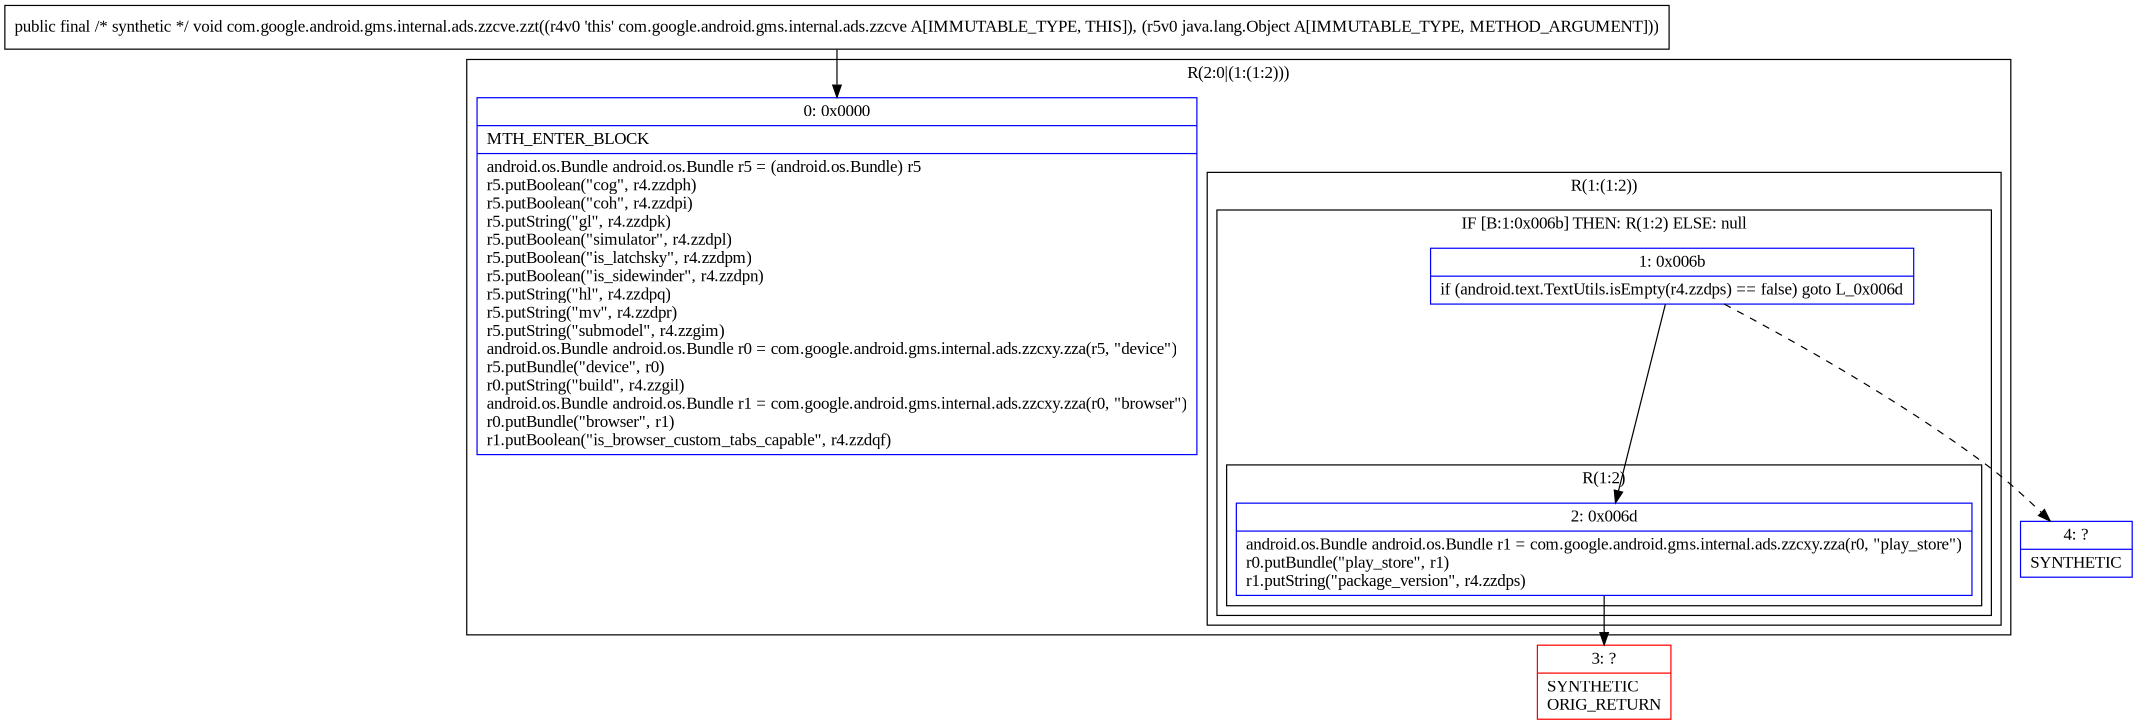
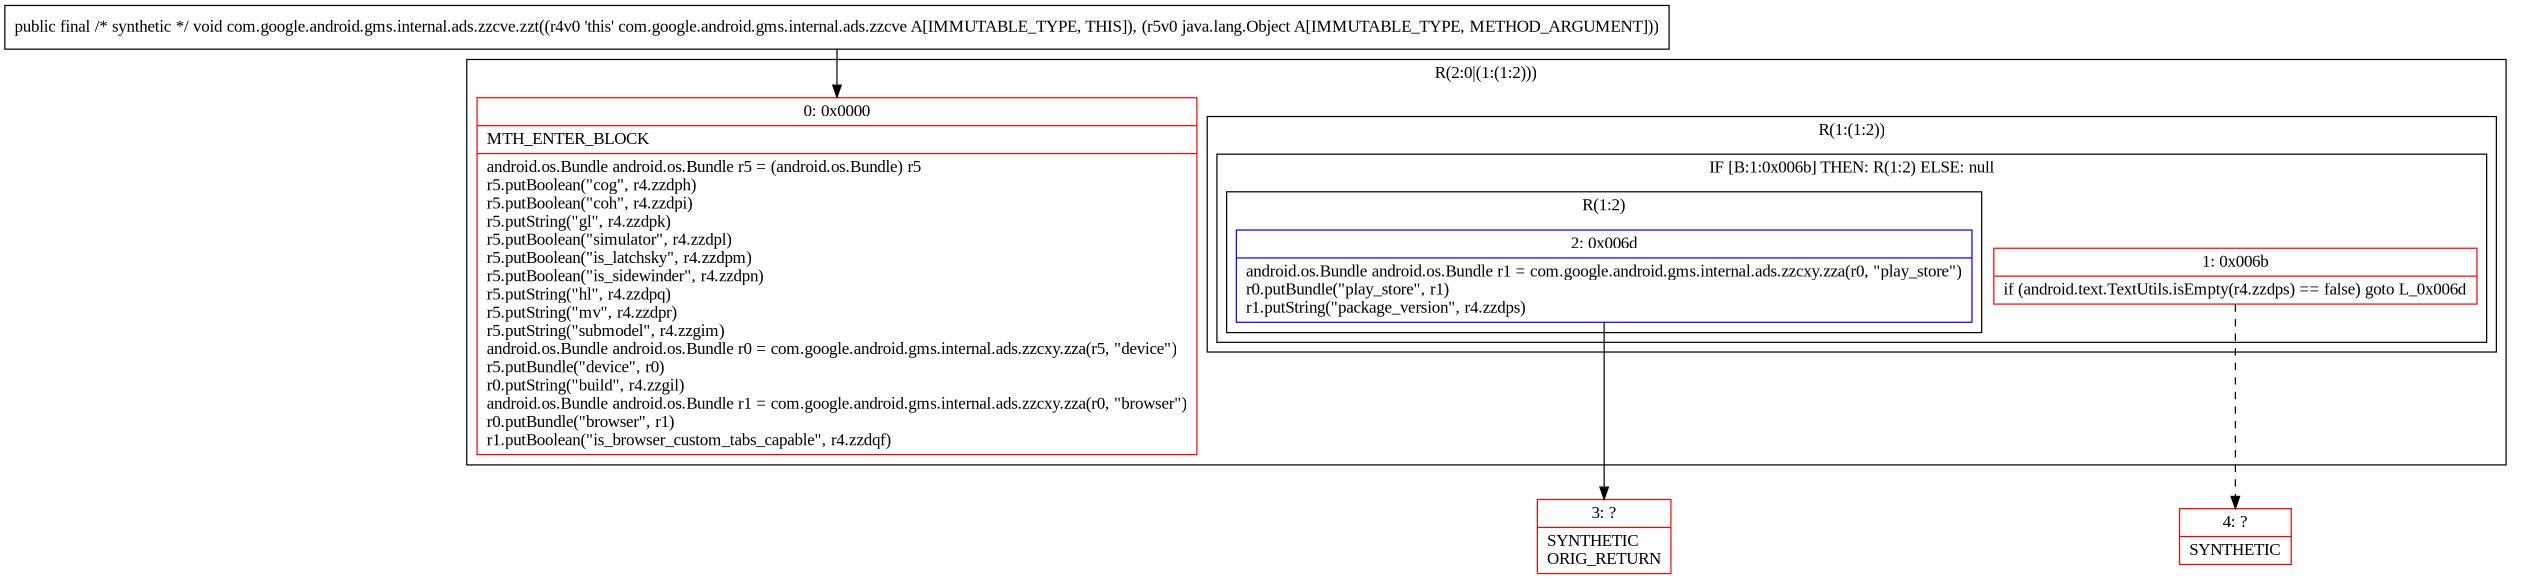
node "0: 0x0000": color blue -> red
node "1: 0x006b": color blue -> red
edge "1: 0x006b" -> "2: 0x006d": removed
node "4: ?": color blue -> red
